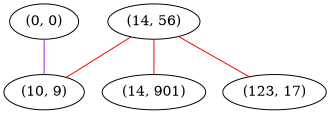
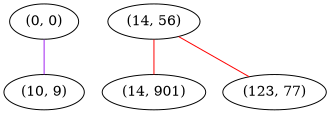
edge "(14, 56)" -- "(10, 9)": removed
node "(123, 17)": label "(123, 17)" -> "(123, 77)"
